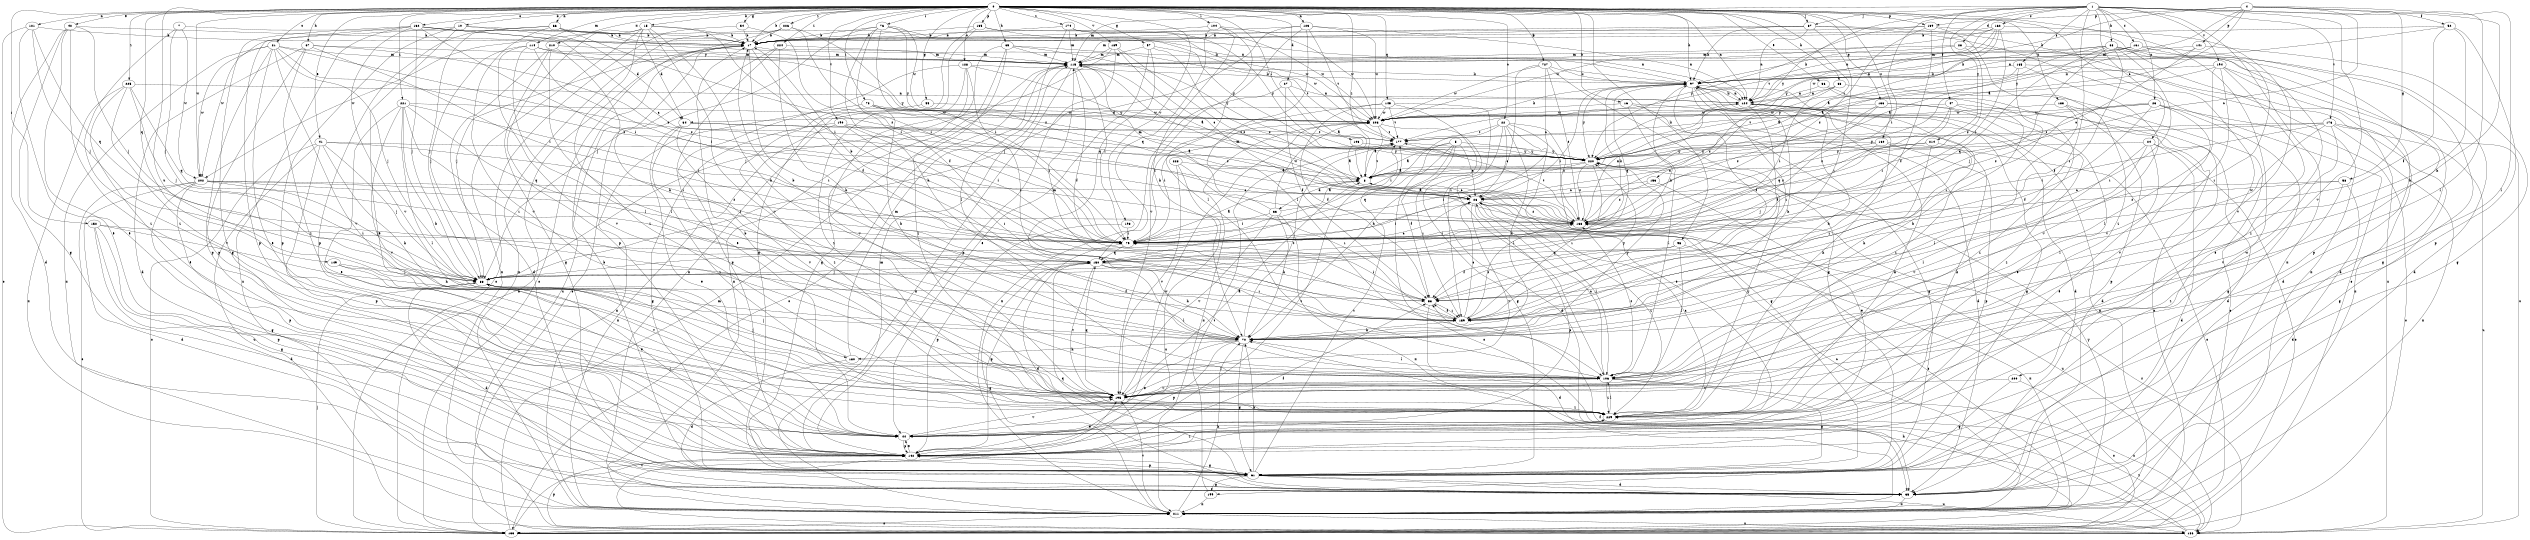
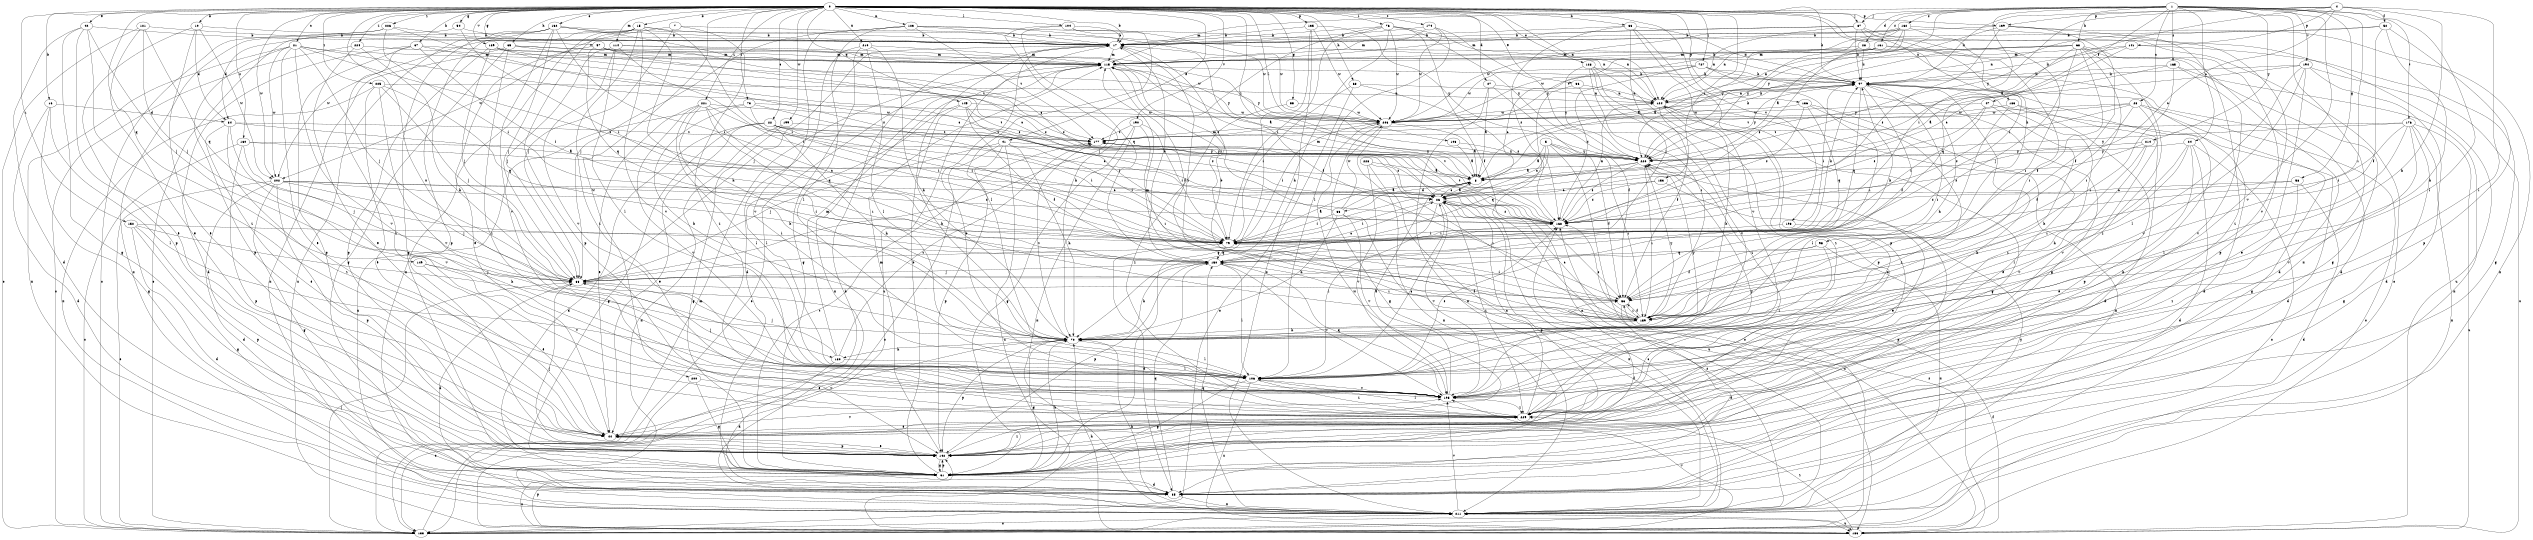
edge "0" -> "121": removed, label "n"
edge "67" -> "115": label "y" -> "m"
edge "142" -> "177": now "180" -> "177"
edge "61" -> "199": reversed
